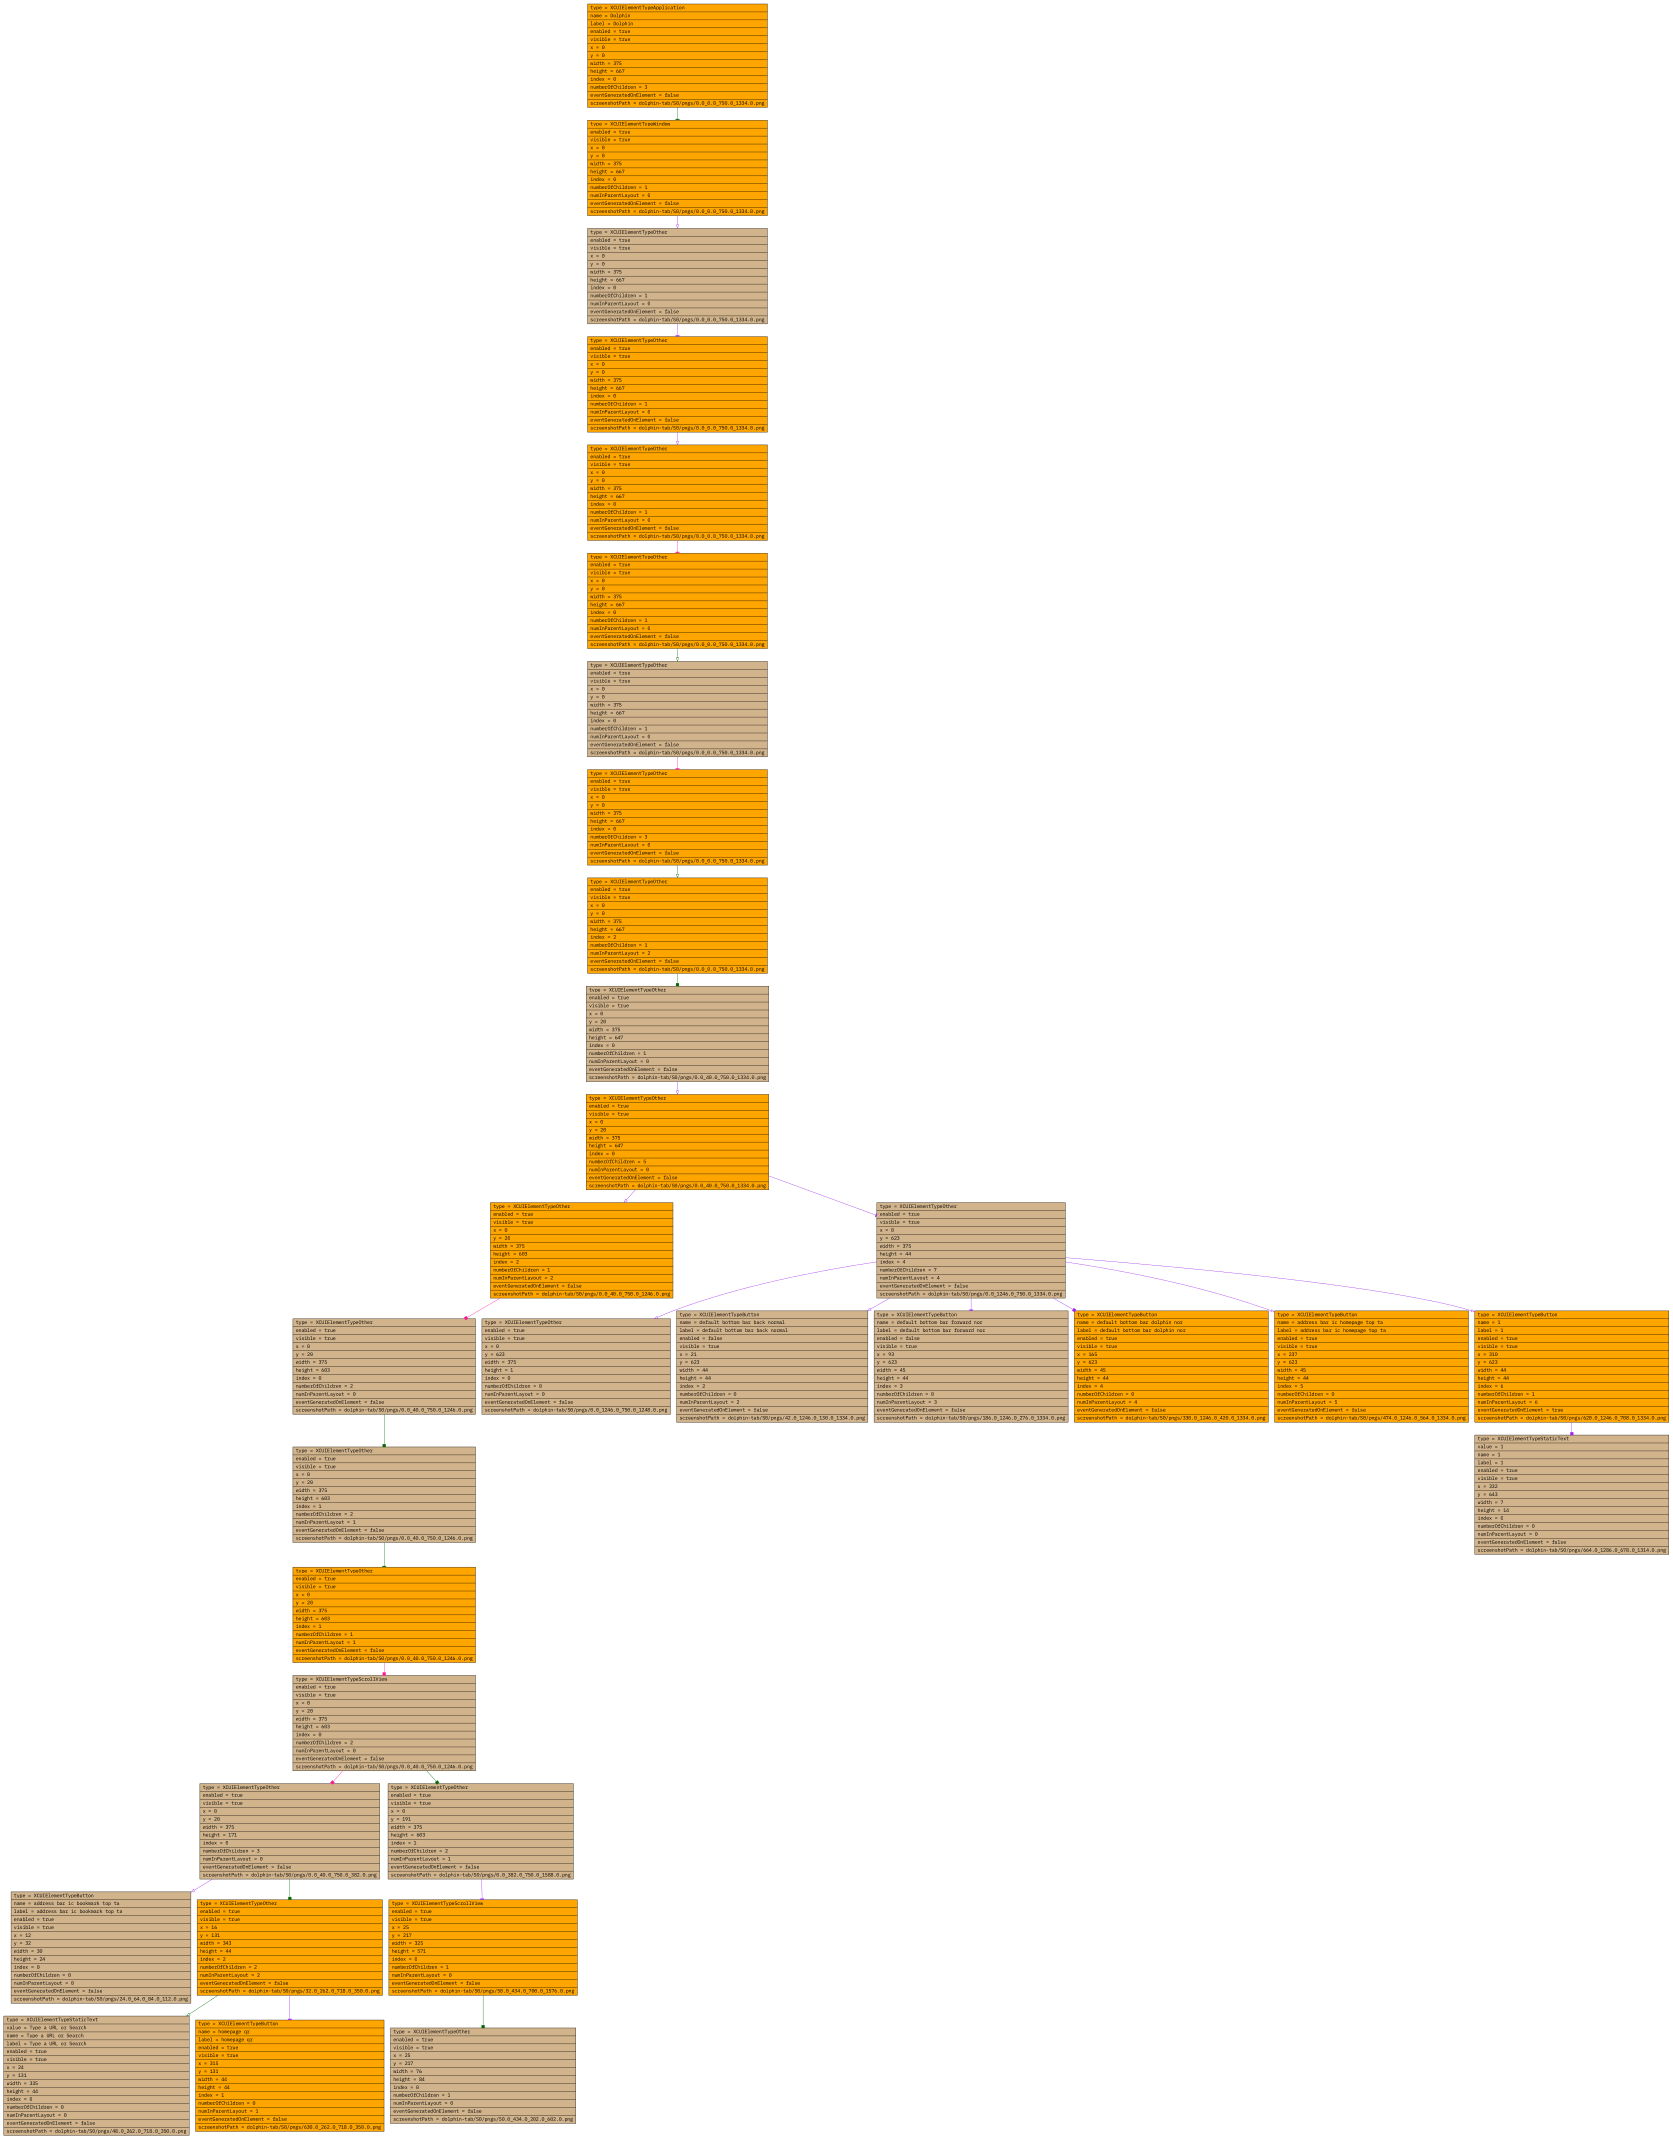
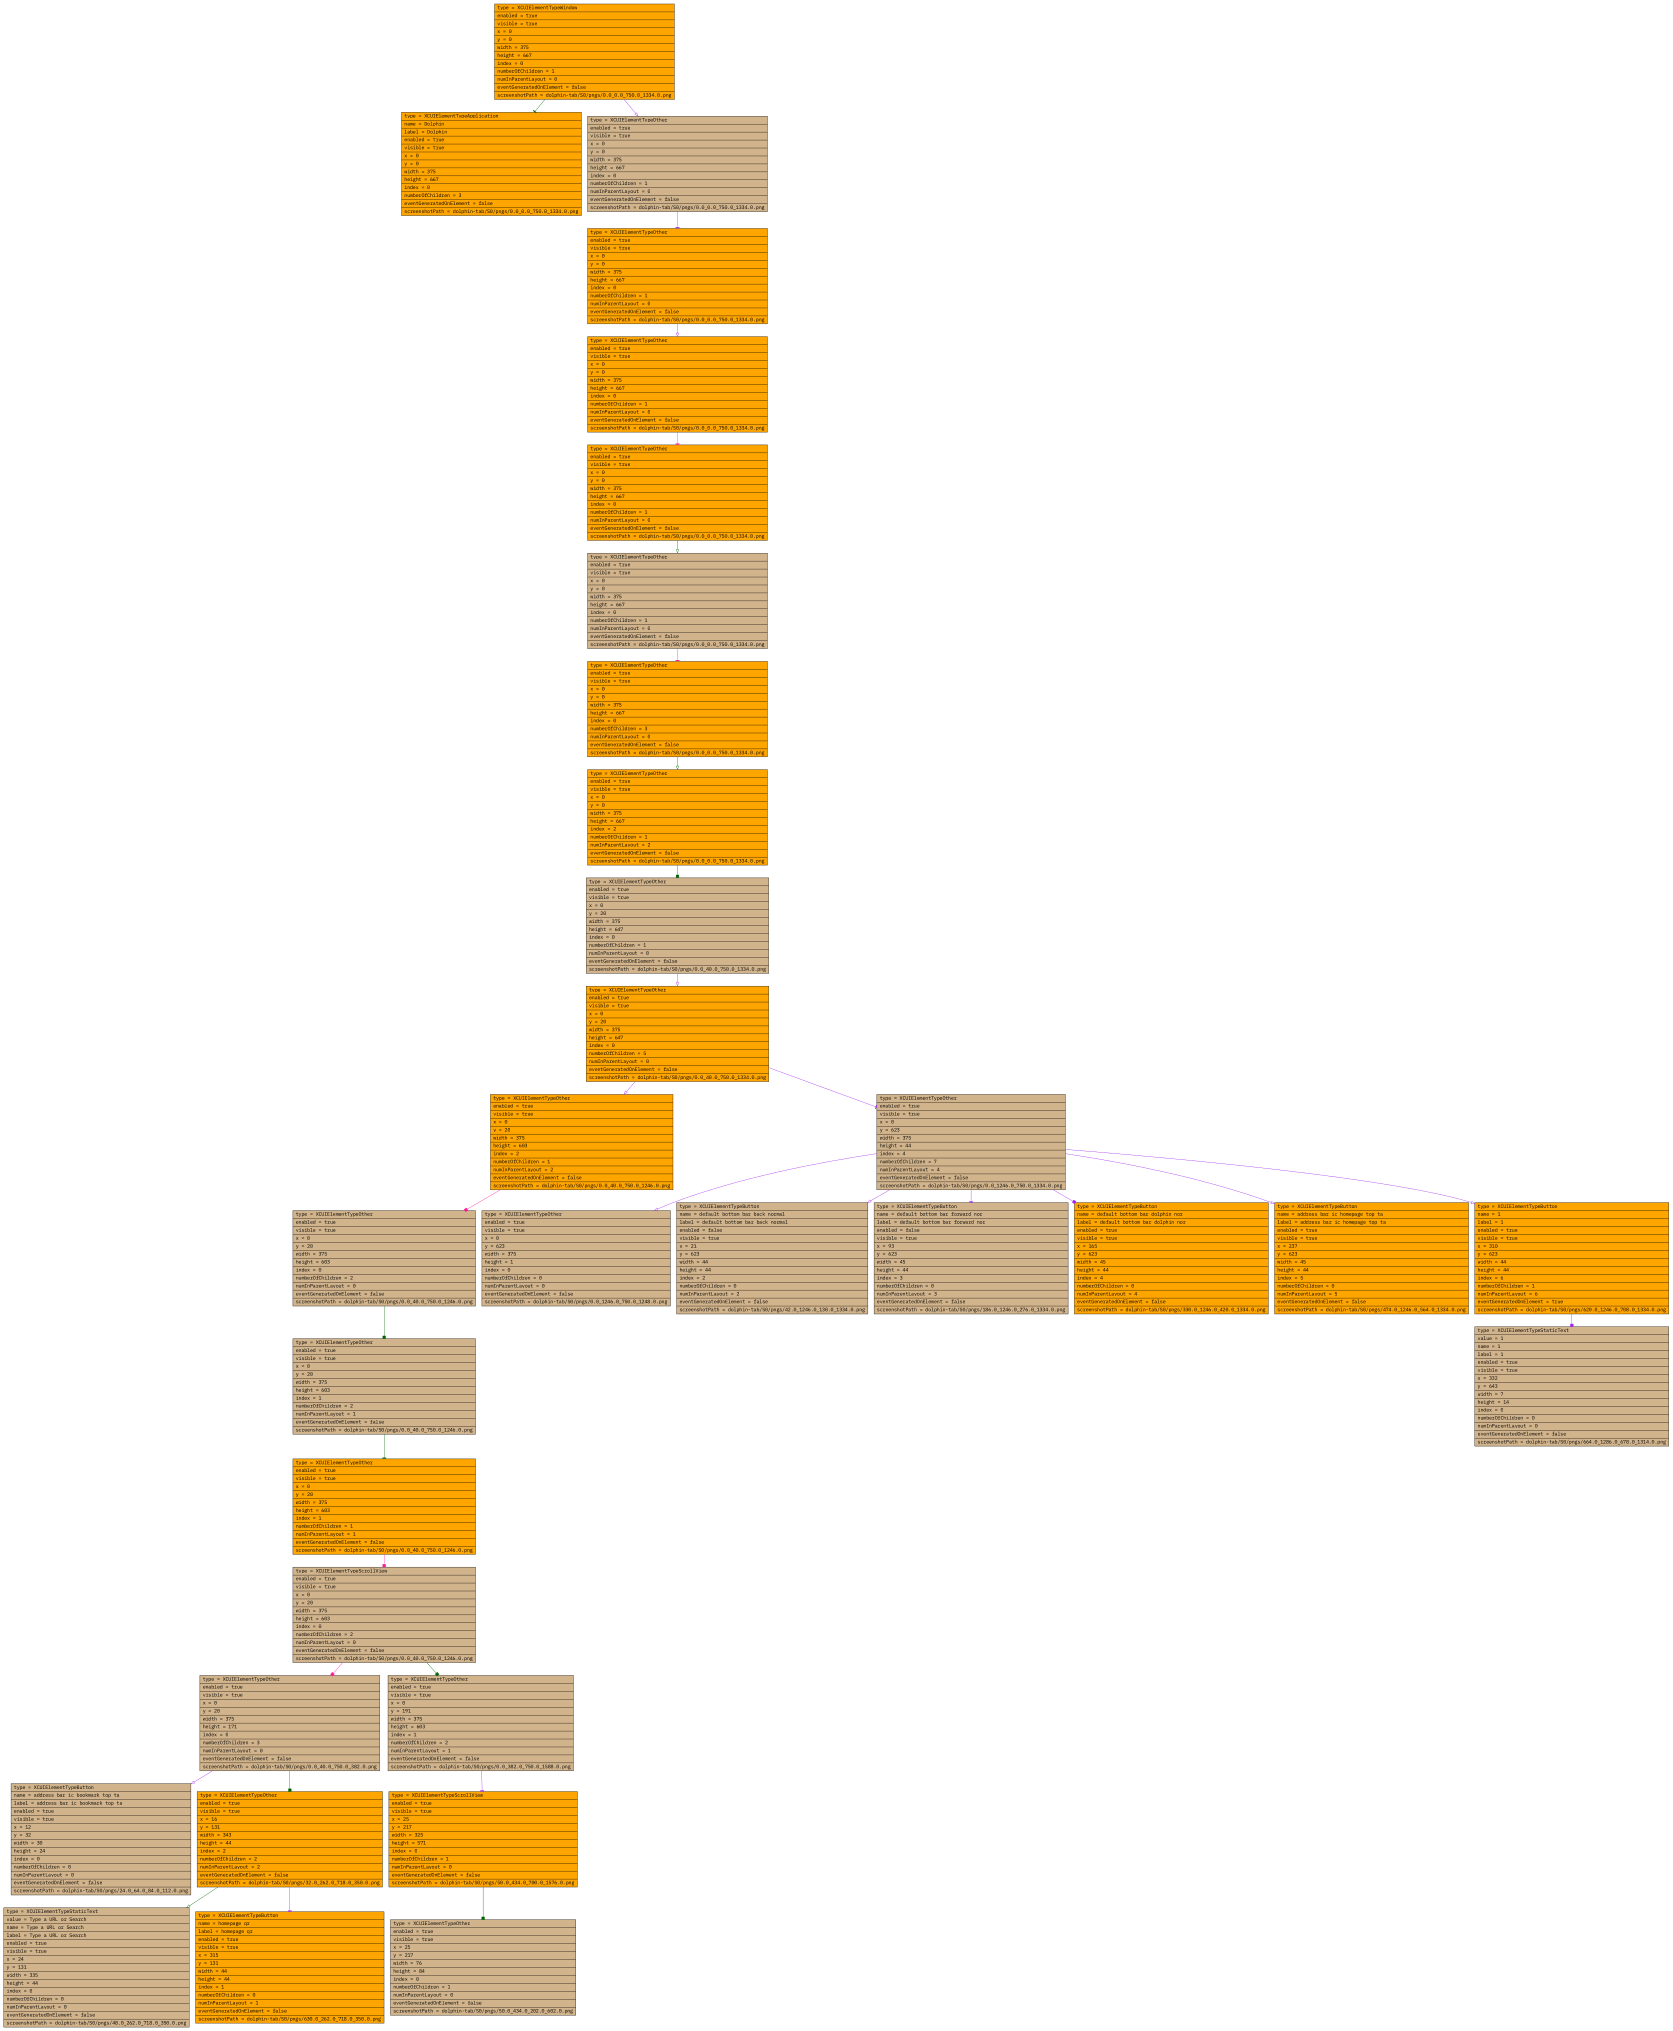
edge "type = XCUIElementTypeApplication" -> "type = XCUIElementTypeWindow": reversed
